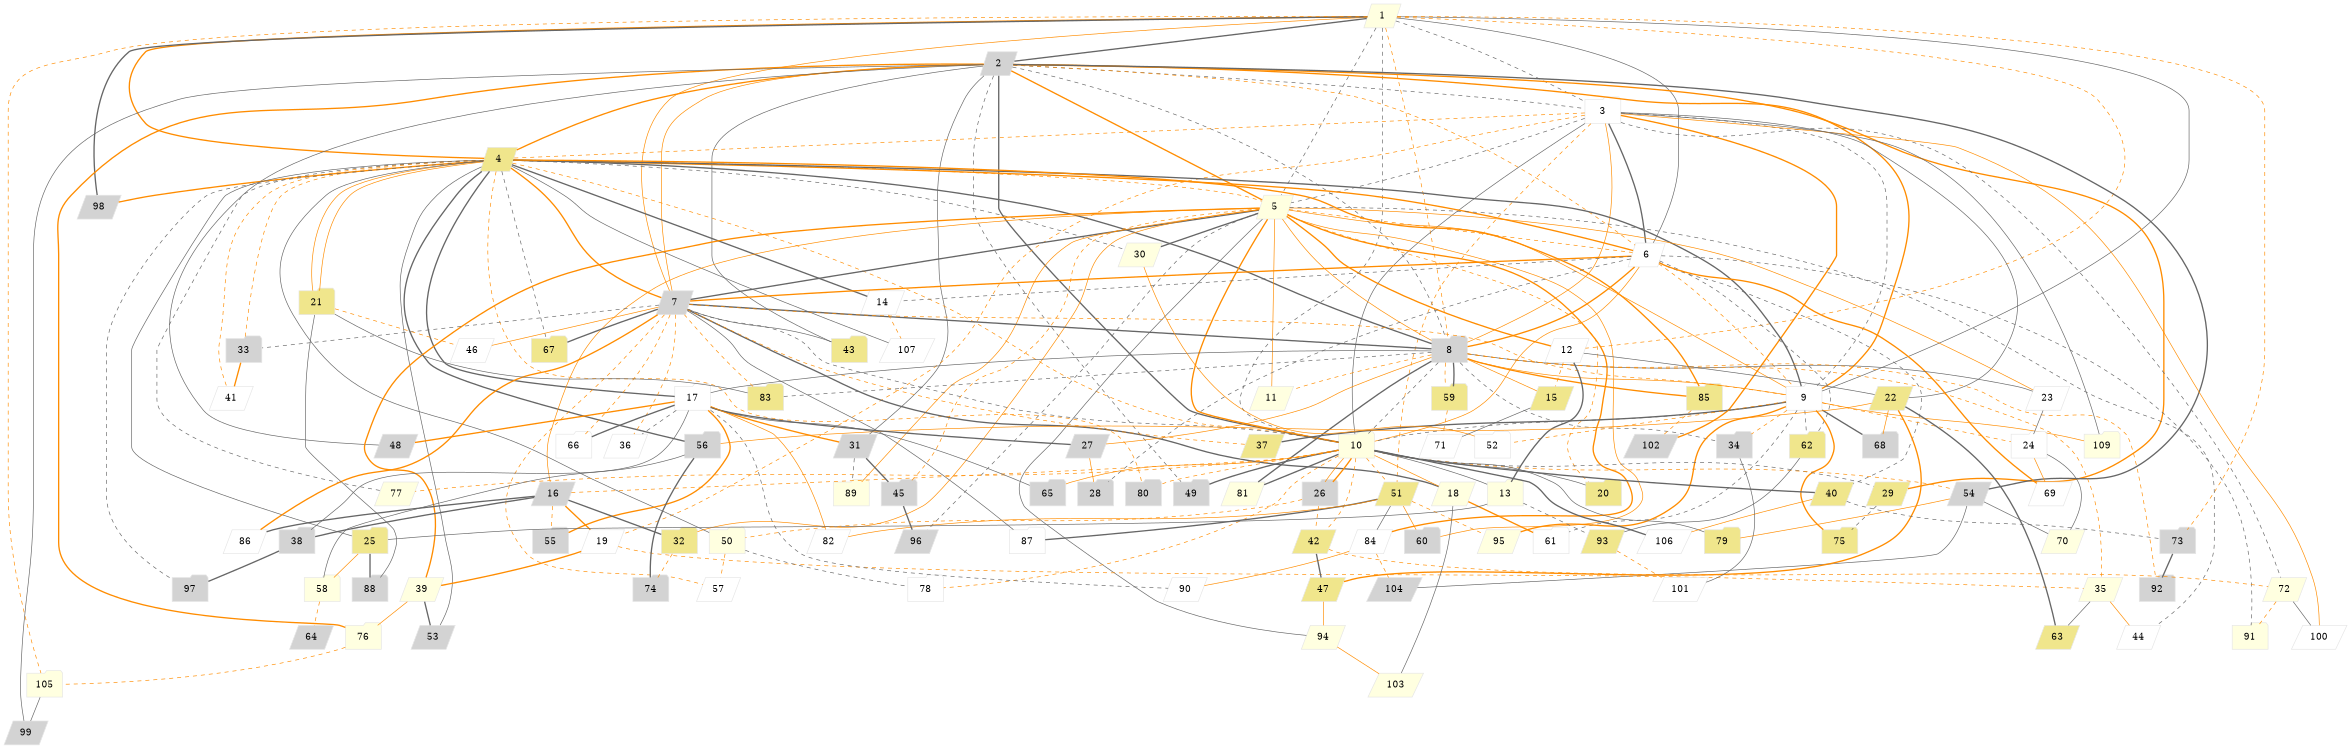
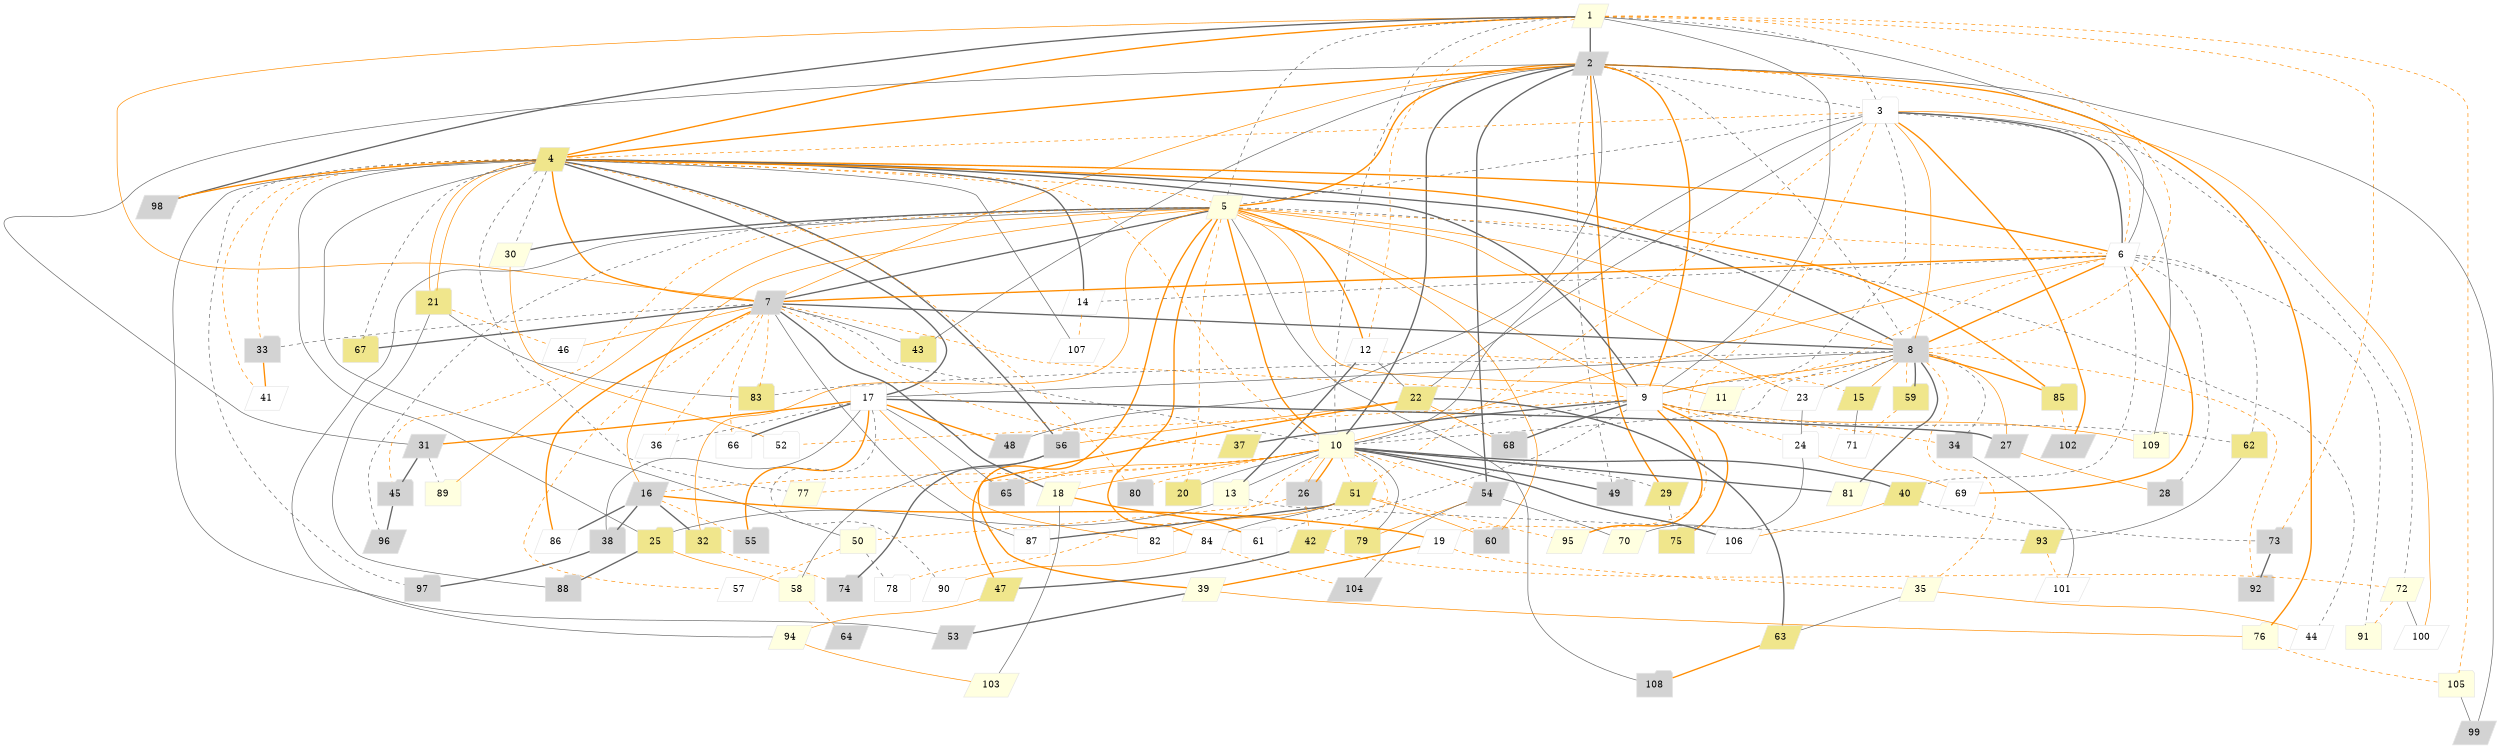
node "82": shape parallelogram -> folder
node "108": added
